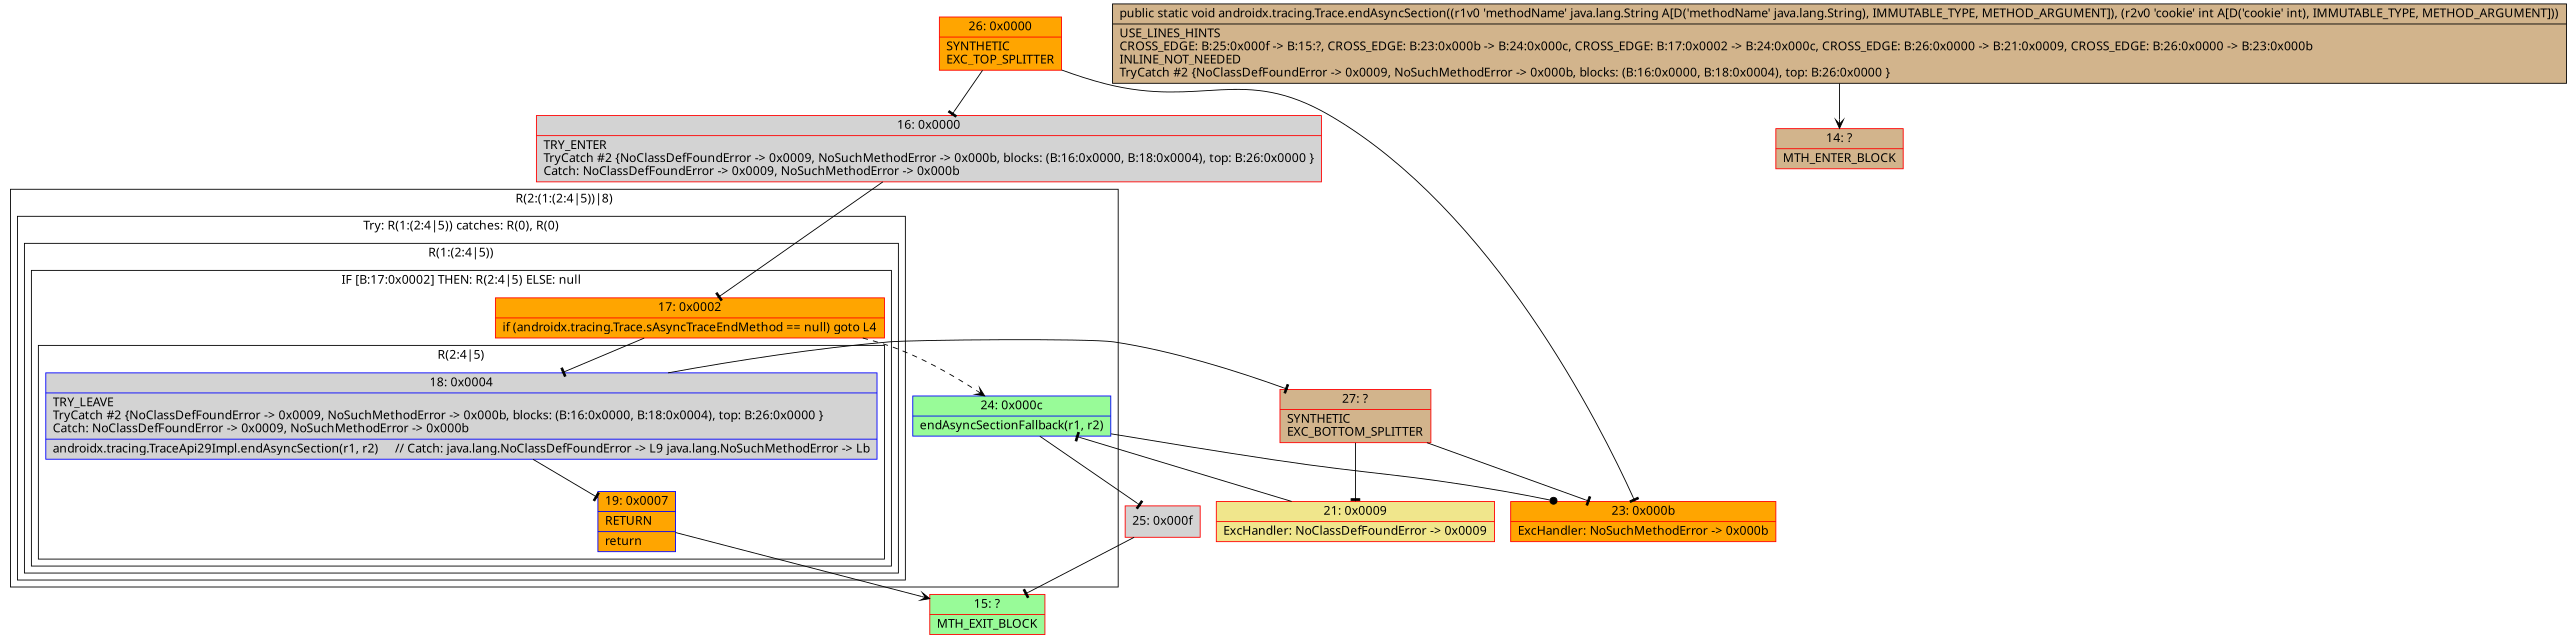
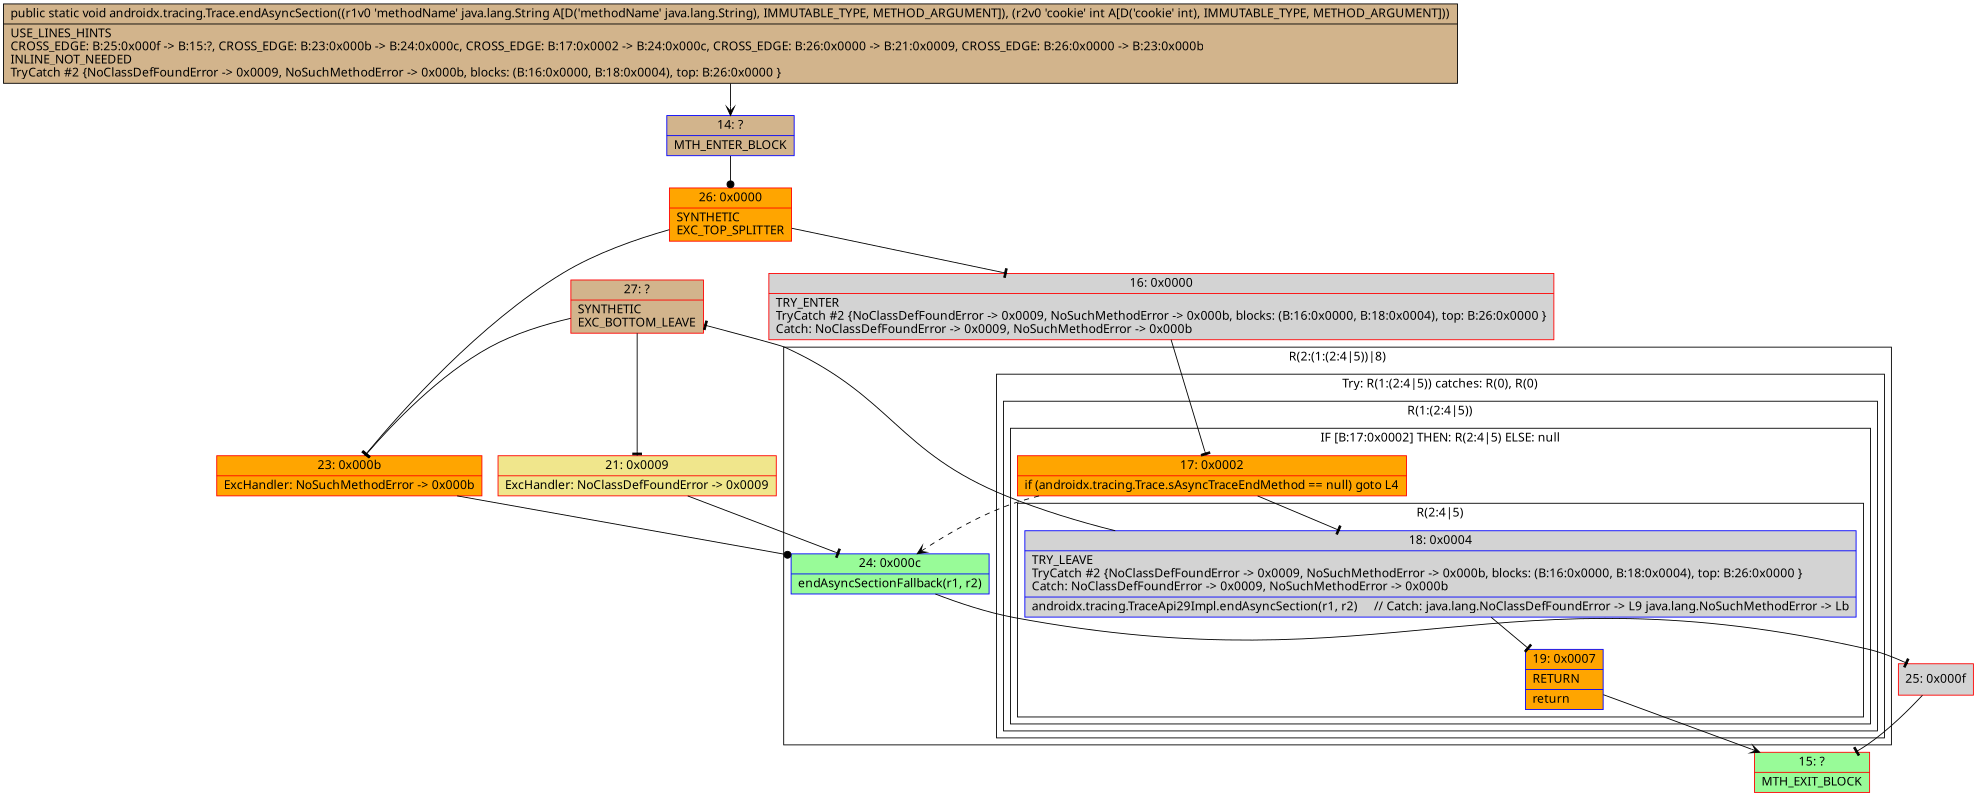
node "14: ?": color red -> blue
edge "14: ?" -> "26: 0x0000": added
node "27: ?": text "EXC_BOTTOM_SPLITTER" -> "EXC_BOTTOM_LEAVE"
edge "24: 0x000c" -> "23: 0x000b": reversed
